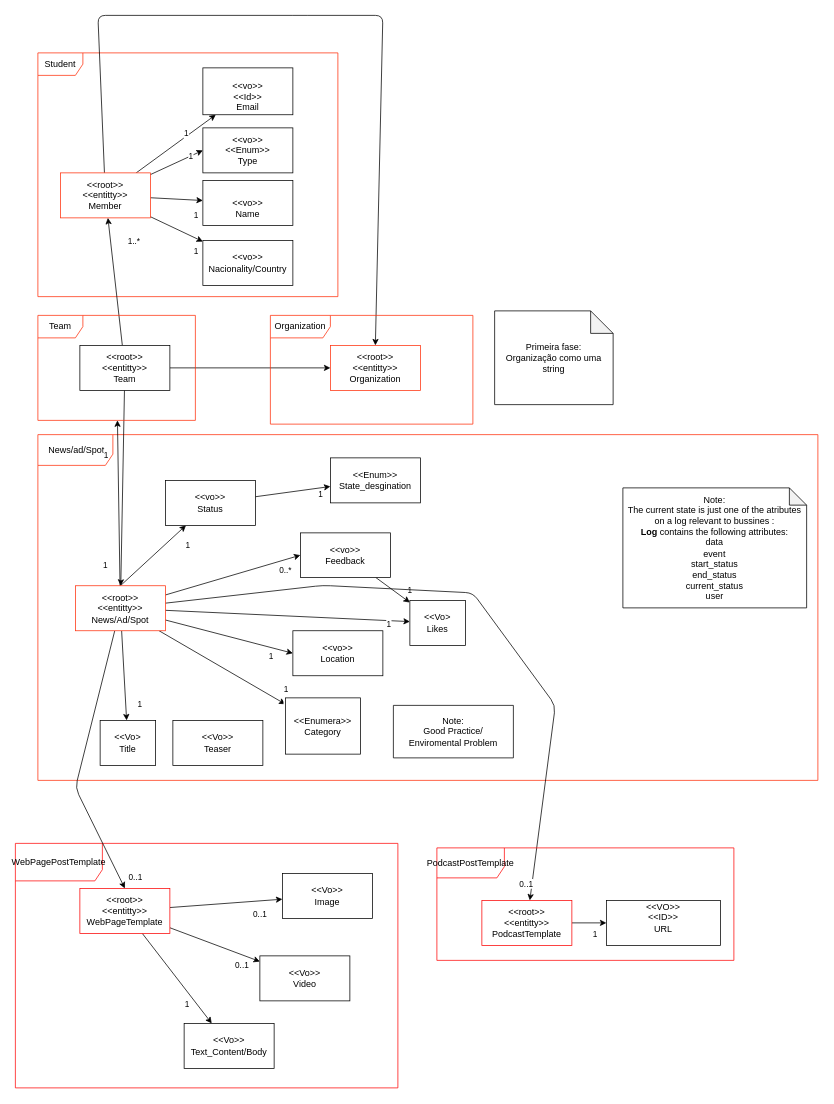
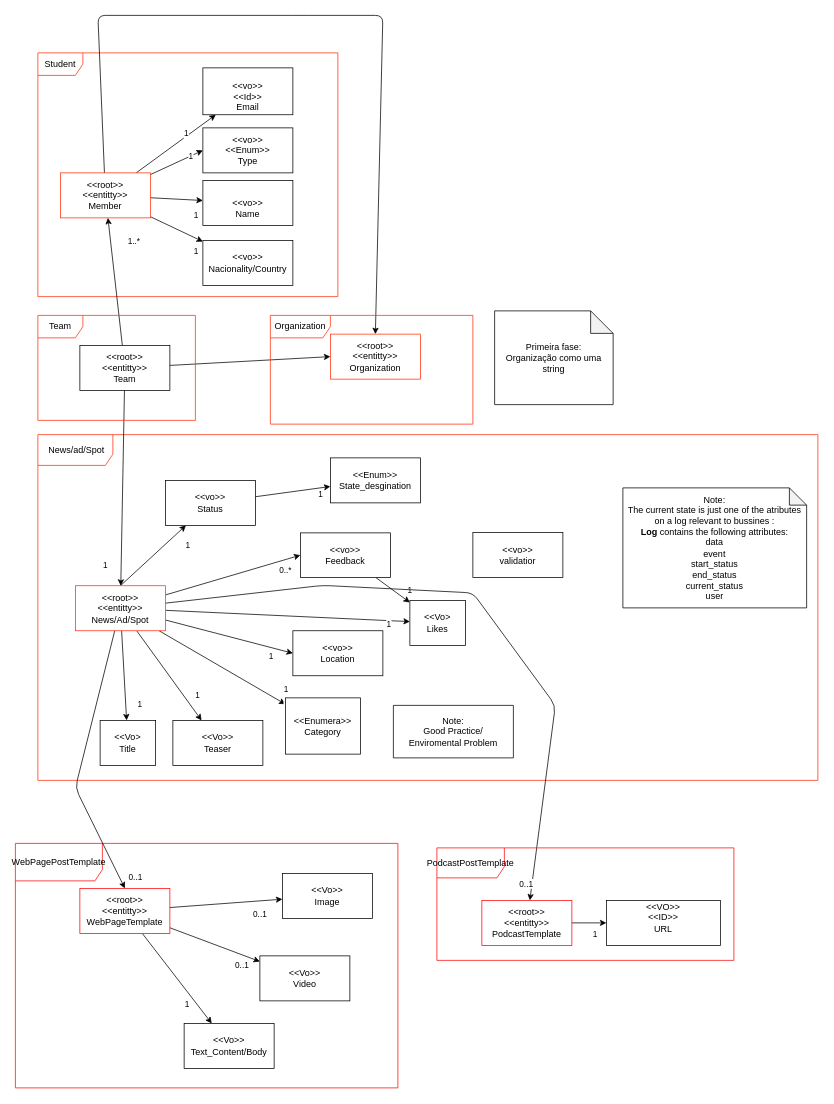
node "<<root>> <<entitty>> Organization": moved (375, 368) -> (375, 357)
edge "<<root>> <<entitty>> News/Ad/Spot" -> "Team": now "<<root>> <<entitty>> News/Ad/Spot" -> "<<Vo>> Teaser"
node "<<vo>> validatior": added
